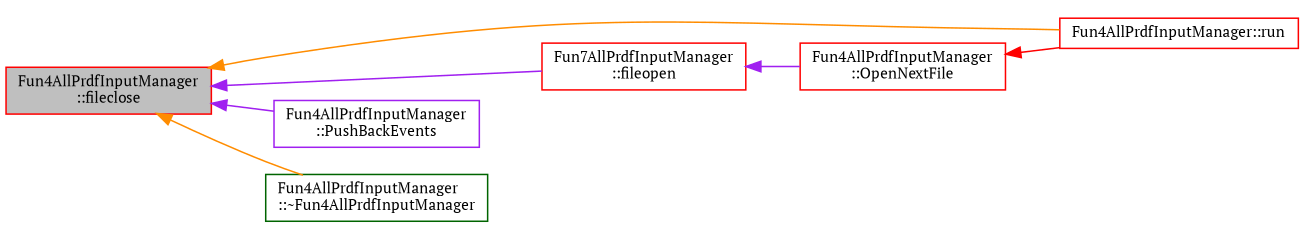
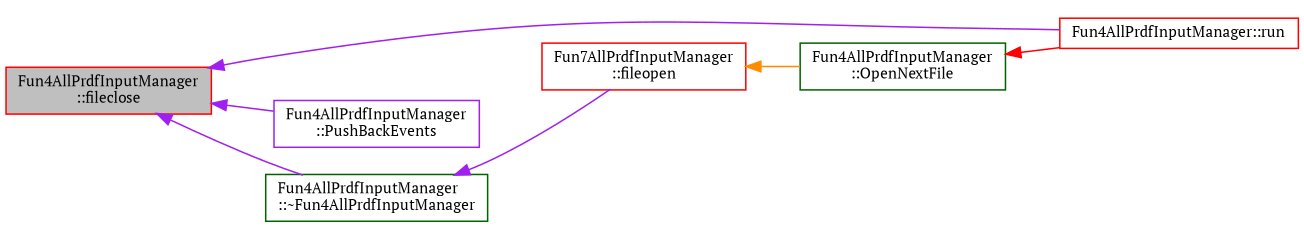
edge "Fun4AllPrdfInputManager::run" -> "Fun4AllPrdfInputManager ::fileclose": color darkorange -> purple
edge "Fun4AllPrdfInputManager ::OpenNextFile" -> "Fun7AllPrdfInputManager ::fileopen": color purple -> darkorange
node "Fun4AllPrdfInputManager ::OpenNextFile": color red -> darkgreen
edge "Fun7AllPrdfInputManager ::fileopen" -> "Fun4AllPrdfInputManager ::fileclose": now "Fun7AllPrdfInputManager ::fileopen" -> "Fun4AllPrdfInputManager ::~Fun4AllPrdfInputManager"
edge "Fun4AllPrdfInputManager ::~Fun4AllPrdfInputManager" -> "Fun4AllPrdfInputManager ::fileclose": color darkorange -> purple
